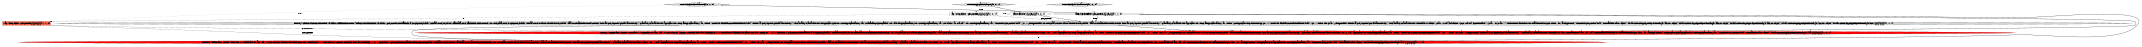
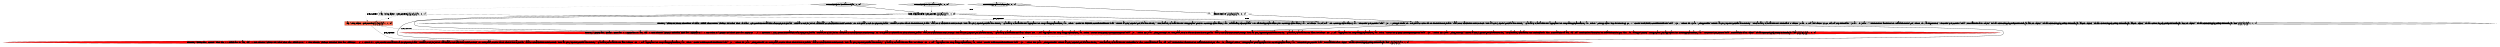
edge "testNotInAggregationSubquery['0', '0', '1']" -> "Map<String,Object> queryContext@@@2@@@['0', '0', '1']": now "testNotInAggregationSubquery['0', '0', '1']" -> "!isRewriteJoinToFilter(queryContext)@@@3@@@['1', '1', '0']"
edge "testTwoSemiJoinsSimultaneously['0', '1', '0']" -> "Map<String,Object> queryContext@@@2@@@['1', '1', '0']": label "true" -> "queryContext"
edge "testTwoSemiJoinsSimultaneously['1', '0', '0']" -> "Map<String,Object> queryContext@@@2@@@['1', '1', '0']": removed, label "true"
